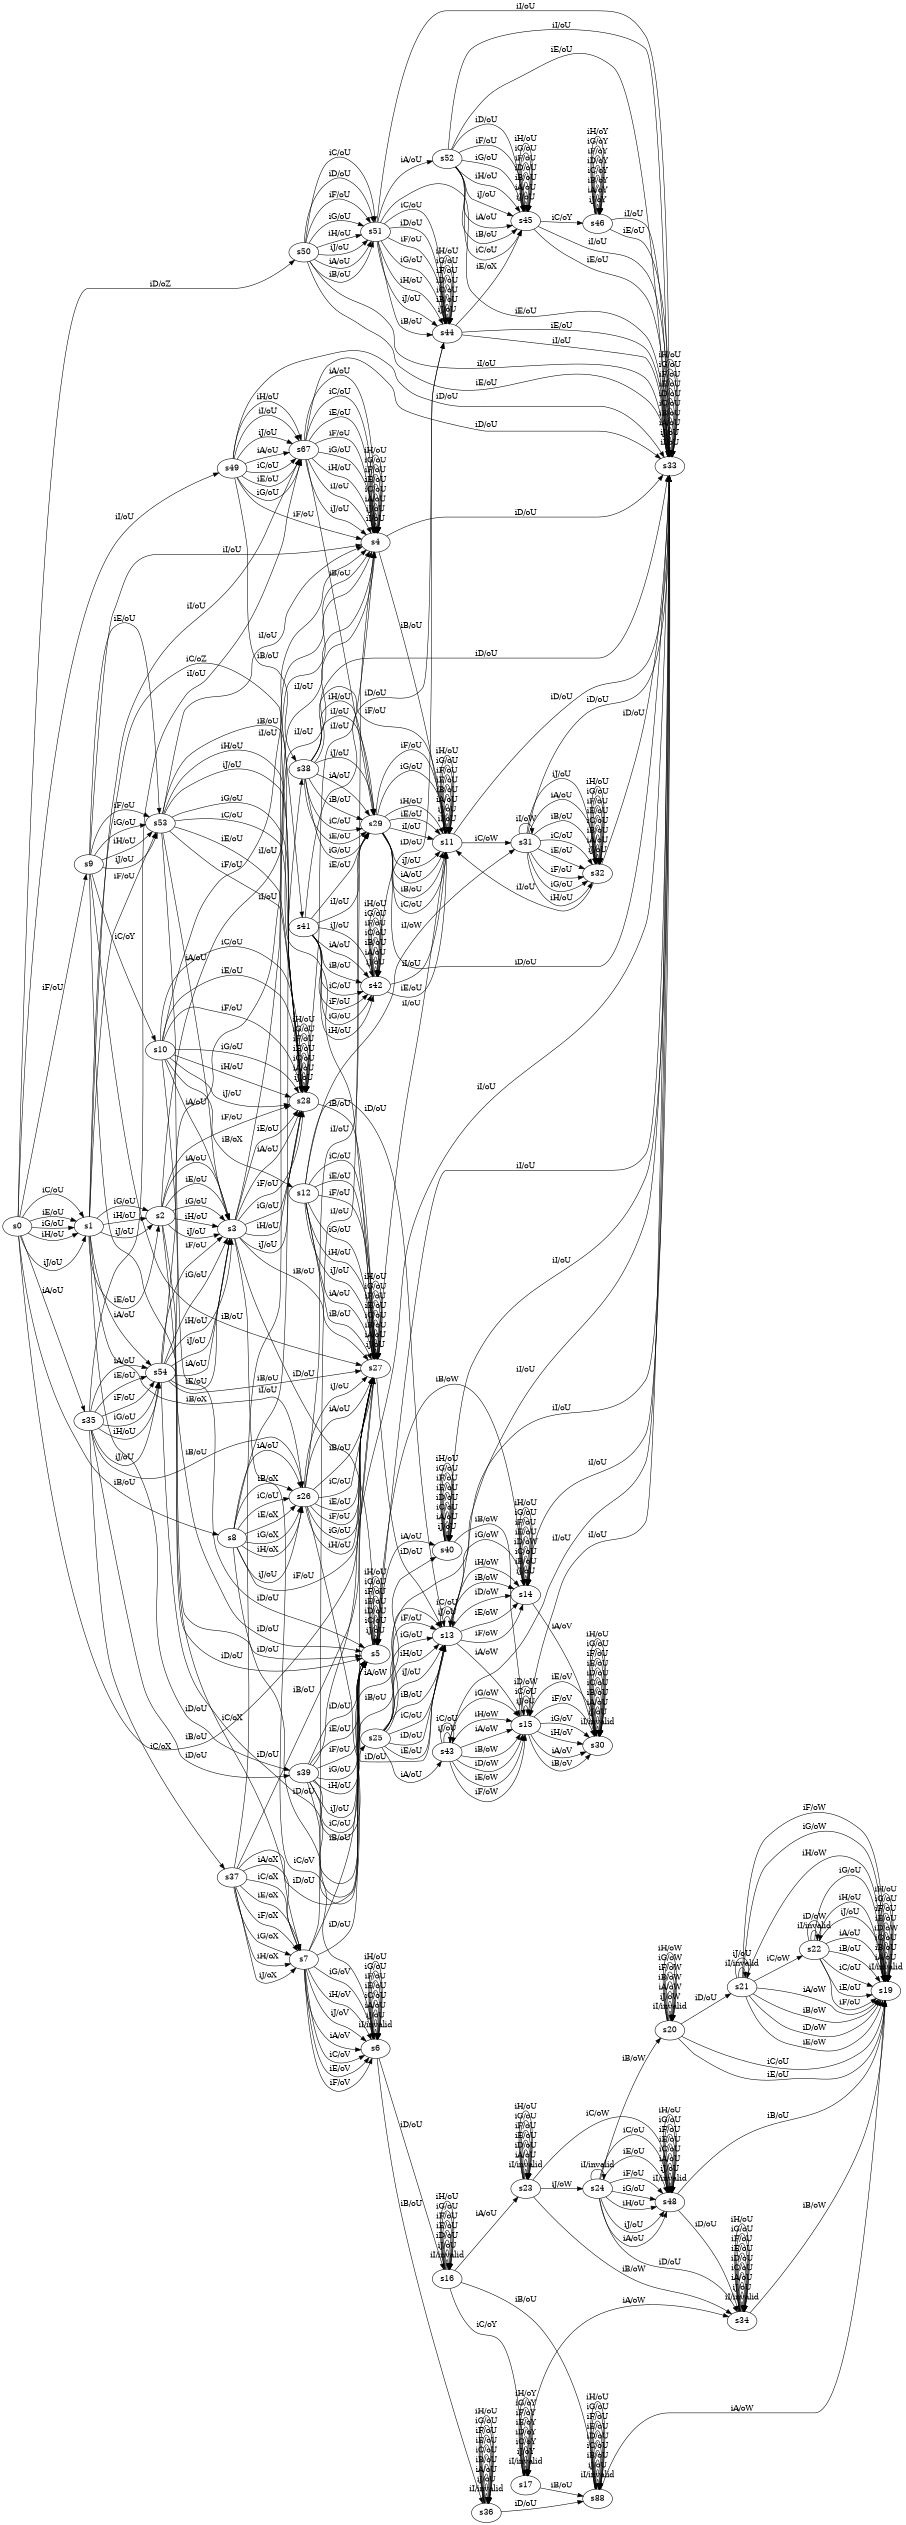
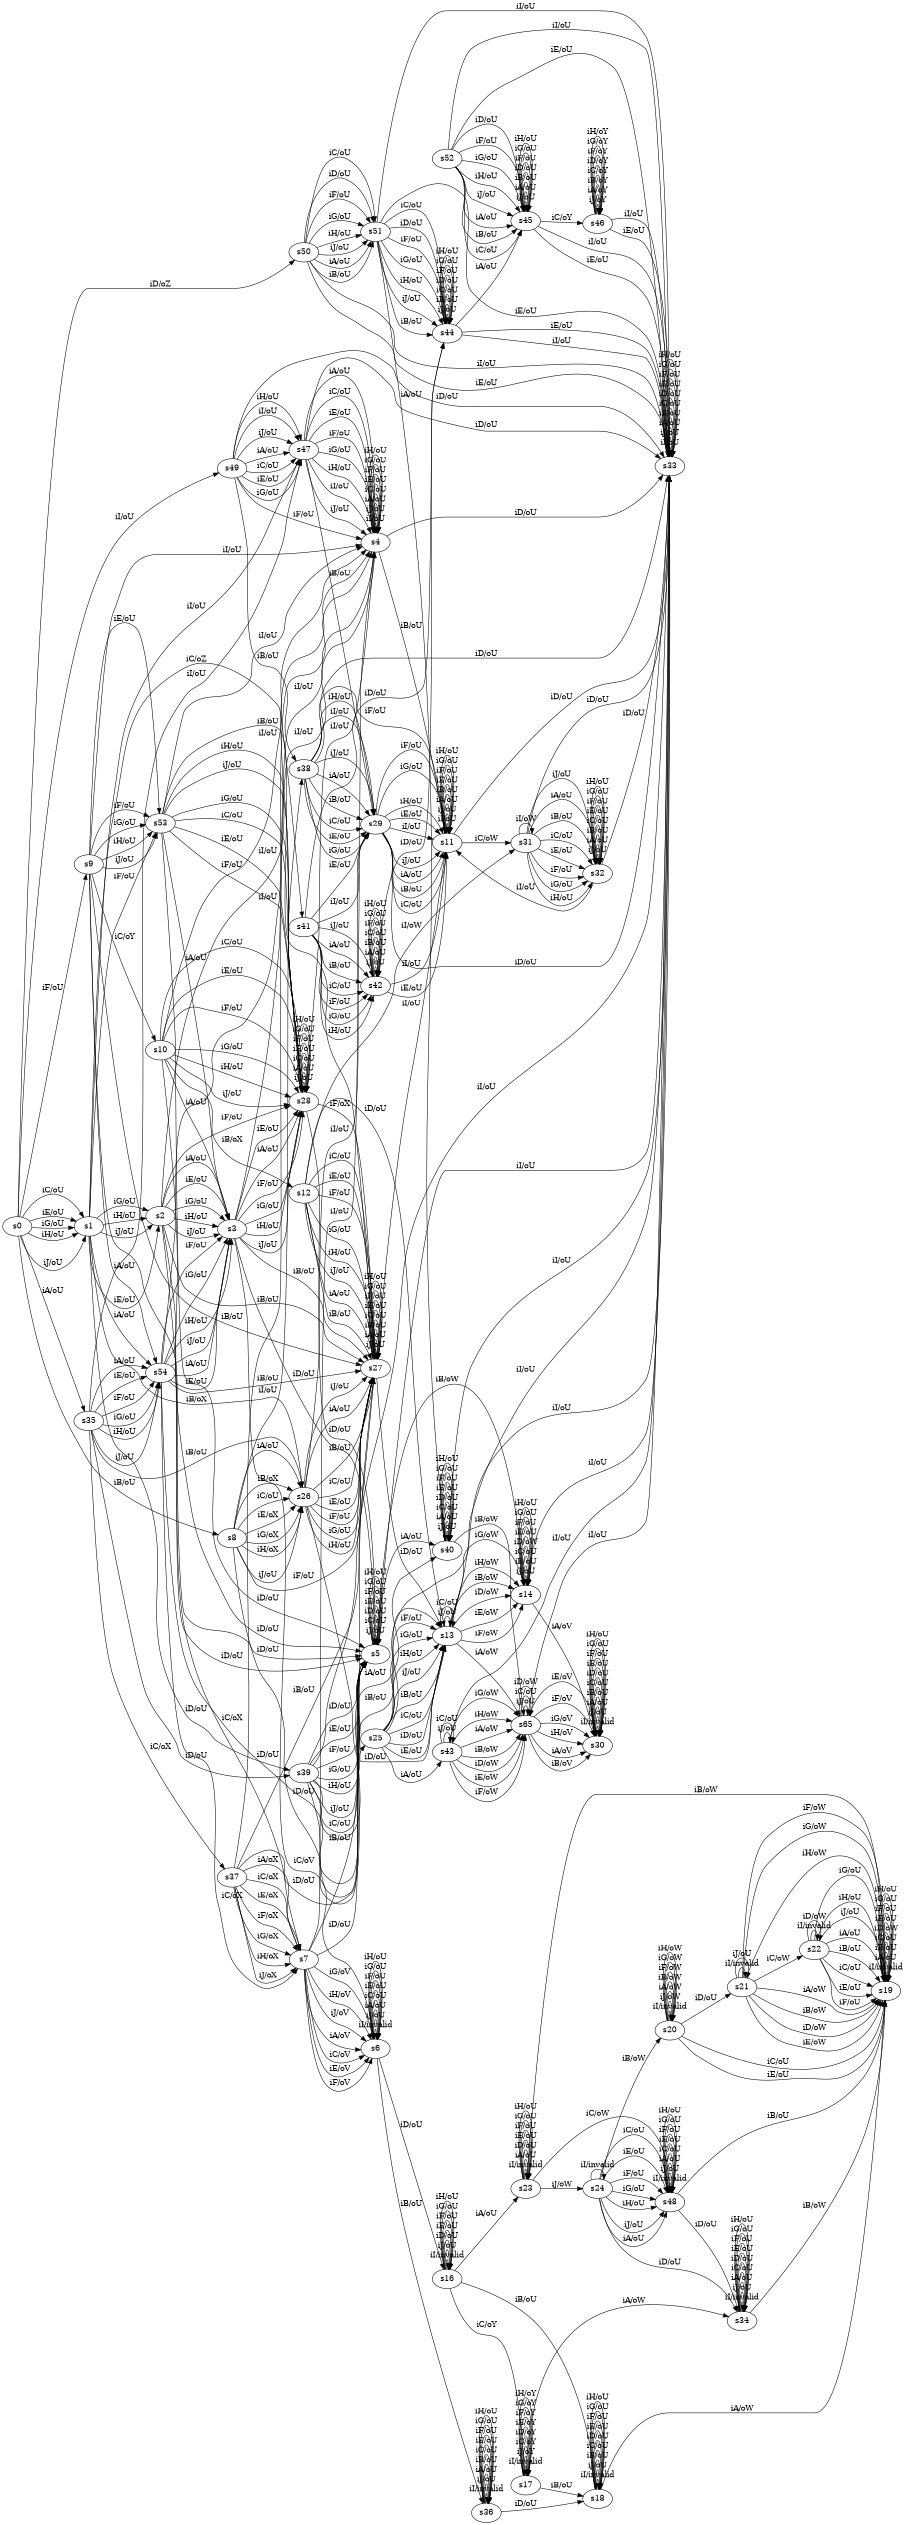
edge "s51" -> "s52": now "s51" -> "s40"
edge "s44" -> "s45": label "iE/oX" -> "iA/oU"
node "s67": label "s67" -> "s47"
edge "s28" -> "s27": label "iB/oU" -> "iF/oX"
edge "s9" -> "s54": added, label "iA/oU"
edge "s28" -> "s5": added, label "iD/oU"
edge "s39" -> "s40": label "iA/oW" -> "iA/oU"
edge "s54" -> "s7": added, label "iC/oX"
edge "s0" -> "s27": now "s2" -> "s27"
node "s15": label "s15" -> "s65"
edge "s23" -> "s34": now "s23" -> "s19"
node "s88": label "s88" -> "s18"
